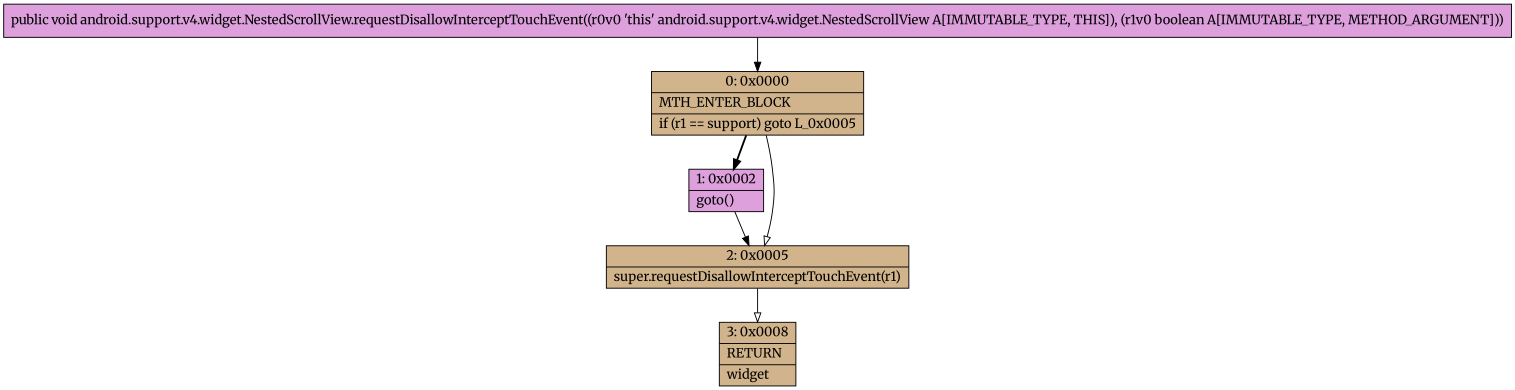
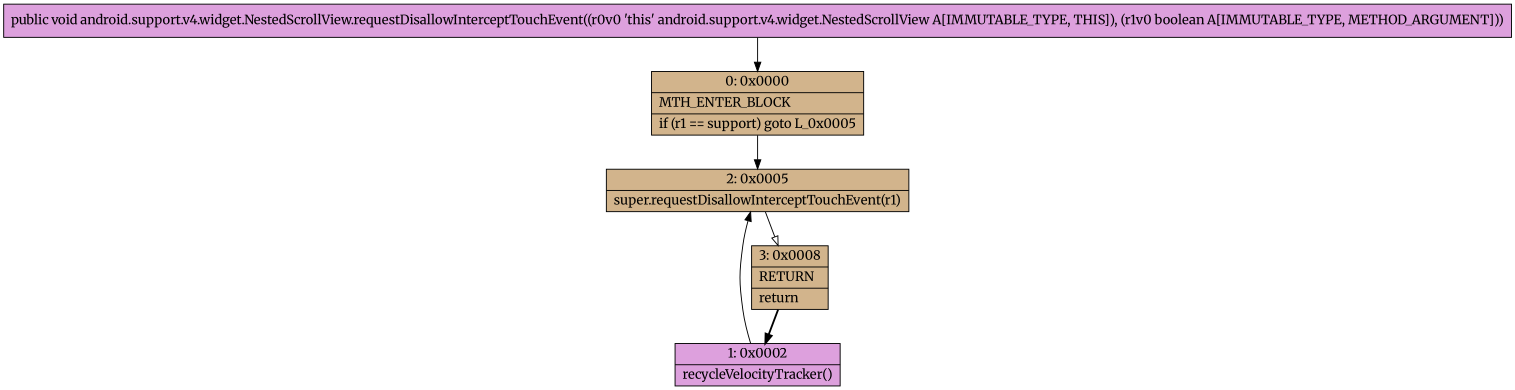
edge "0: 0x0000" -> "1: 0x0002": now "3: 0x0008" -> "1: 0x0002"
edge "0: 0x0000" -> "2: 0x0005": arrowhead onormal -> normal
node "1: 0x0002": text "goto()" -> "recycleVelocityTracker()"
node "3: 0x0008": text "widget" -> "return"
